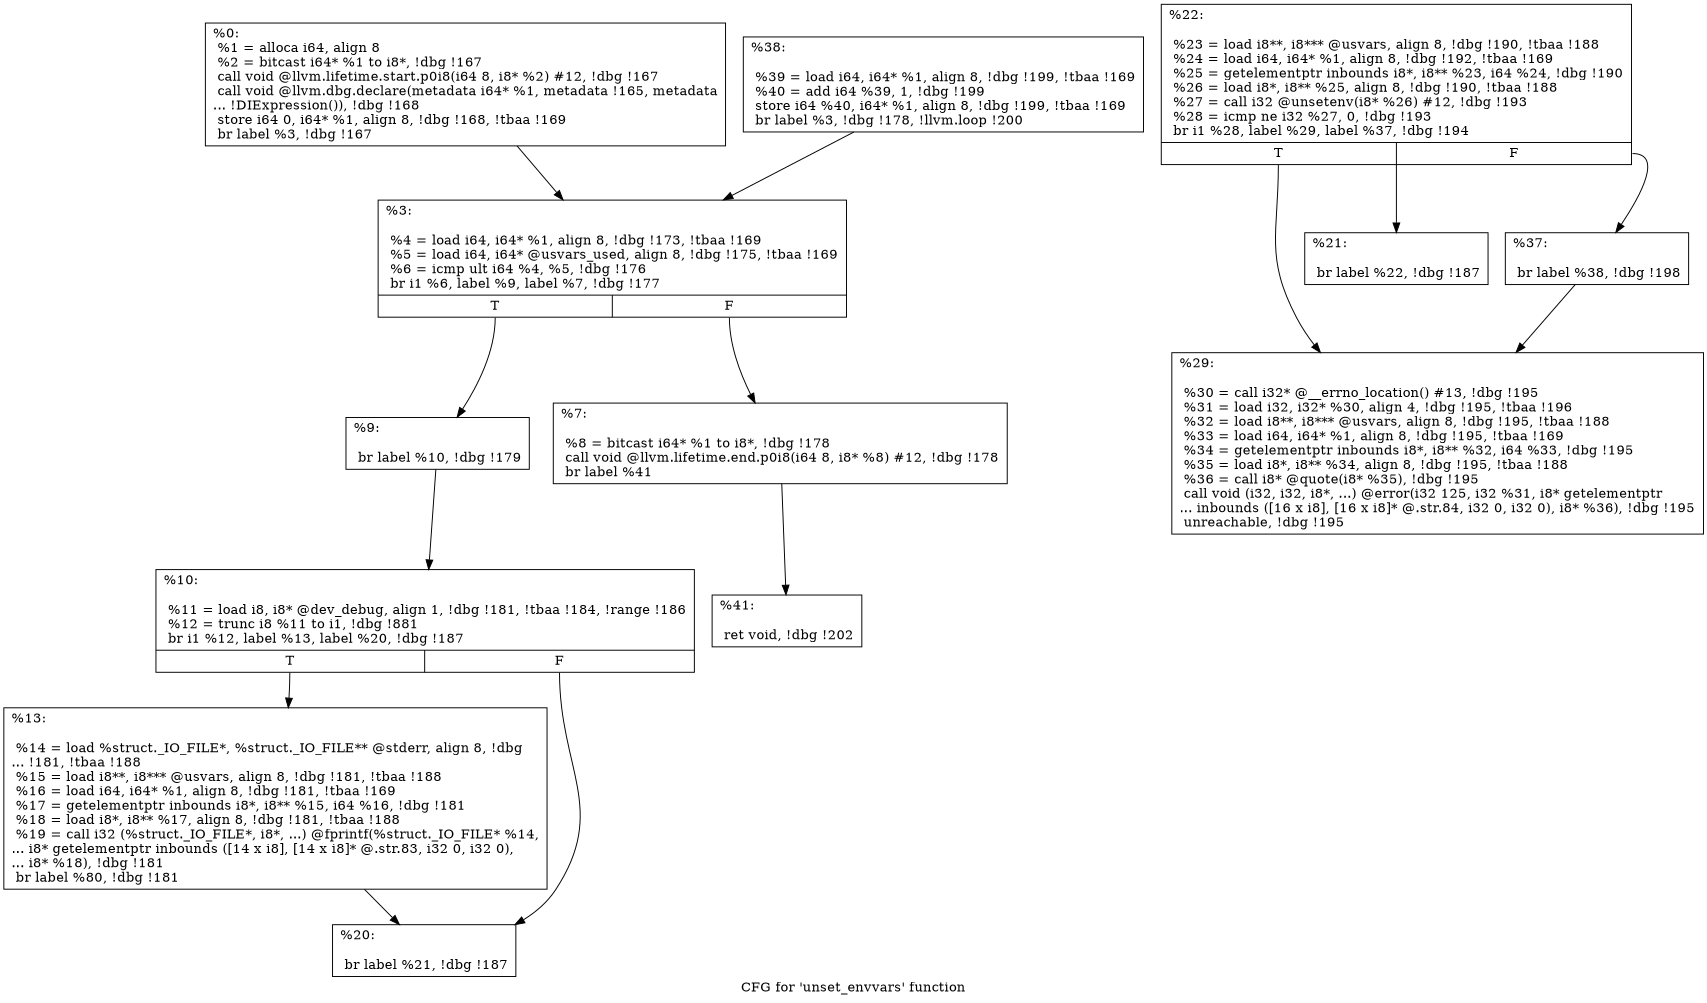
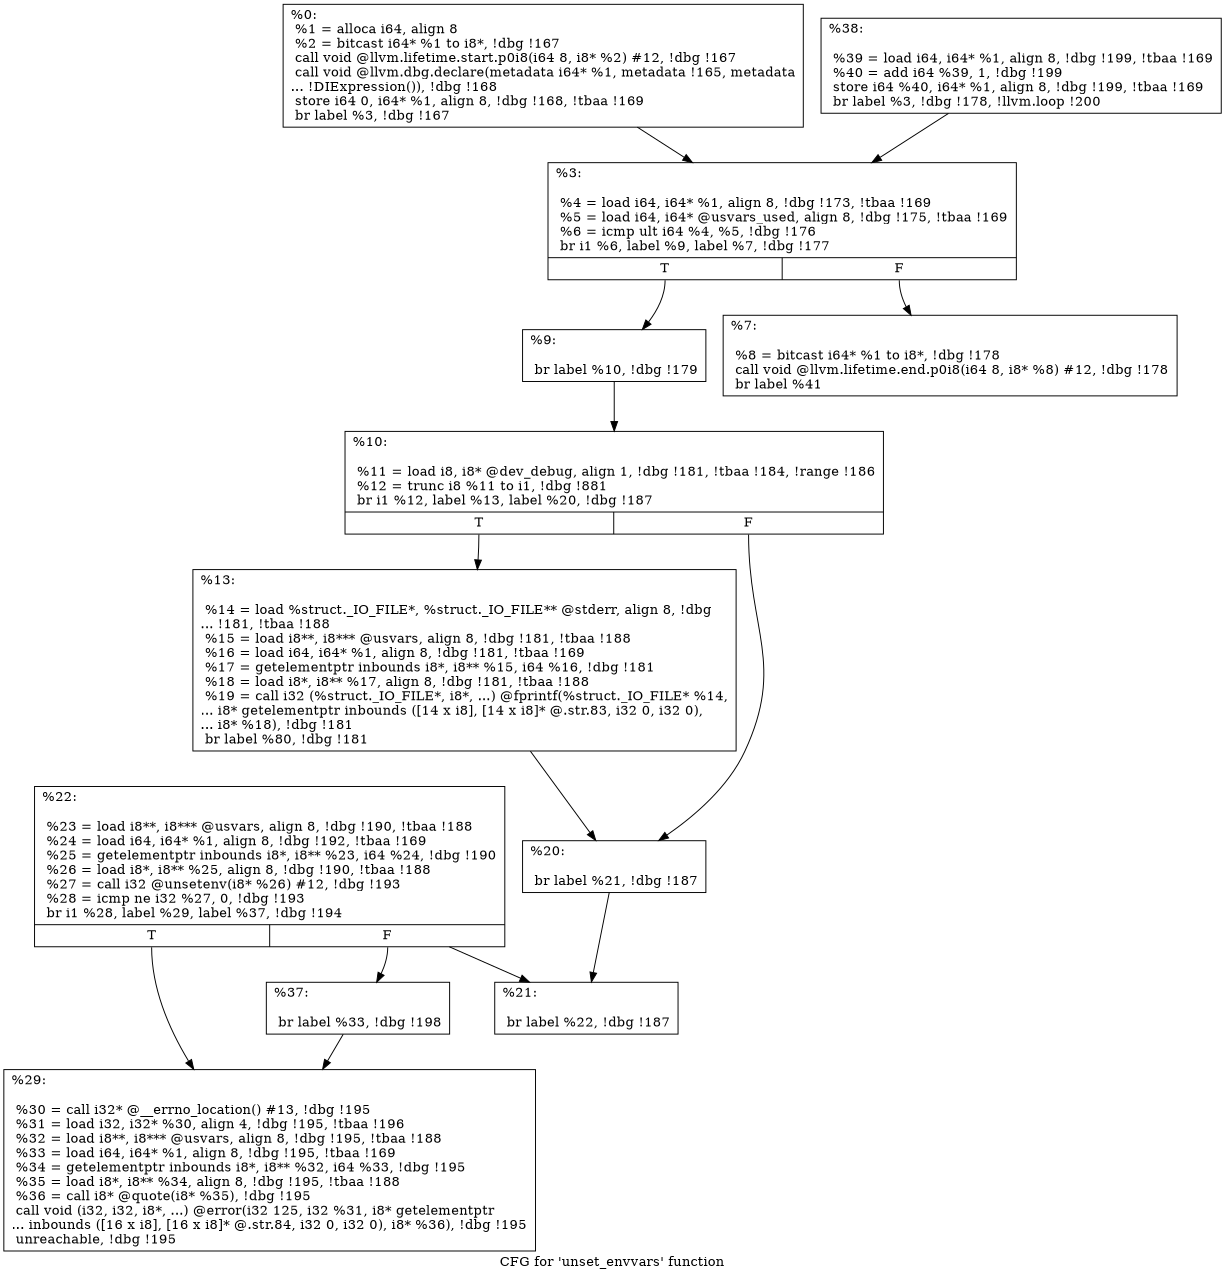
node "%37:": text "br label %38, !dbg !198" -> "br label %33, !dbg !198"
node "%41:": removed
edge "%20:" -> "%21:": added
